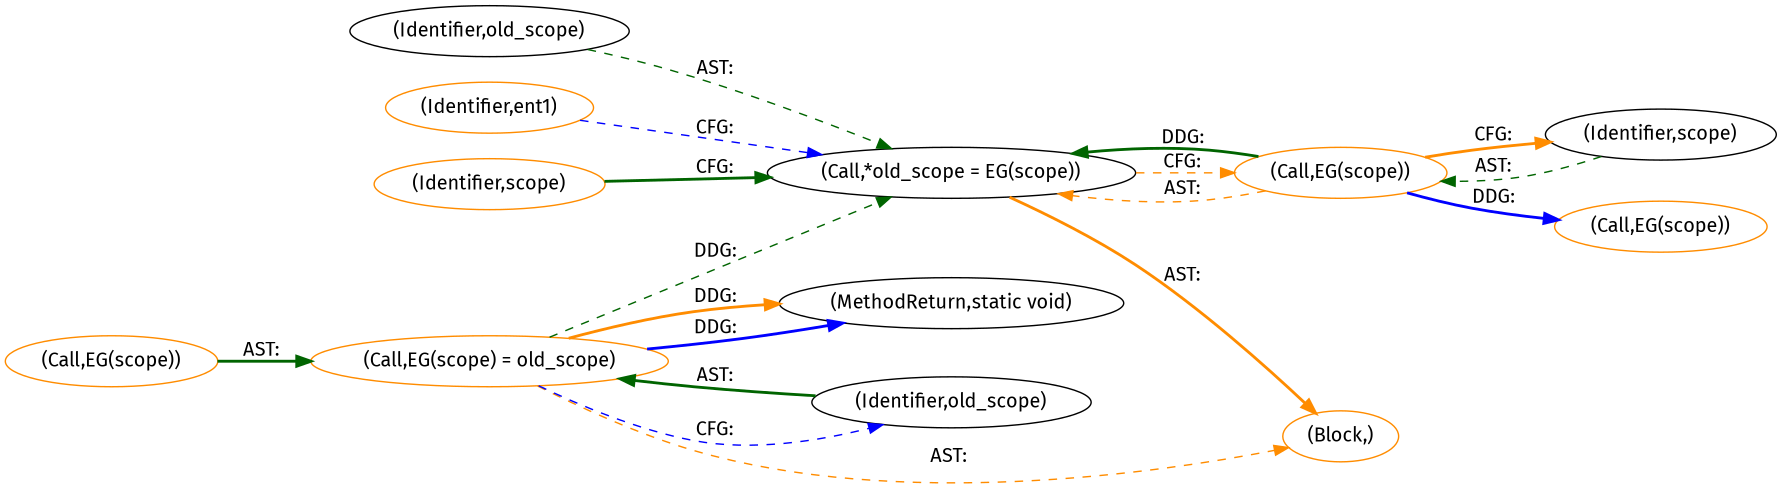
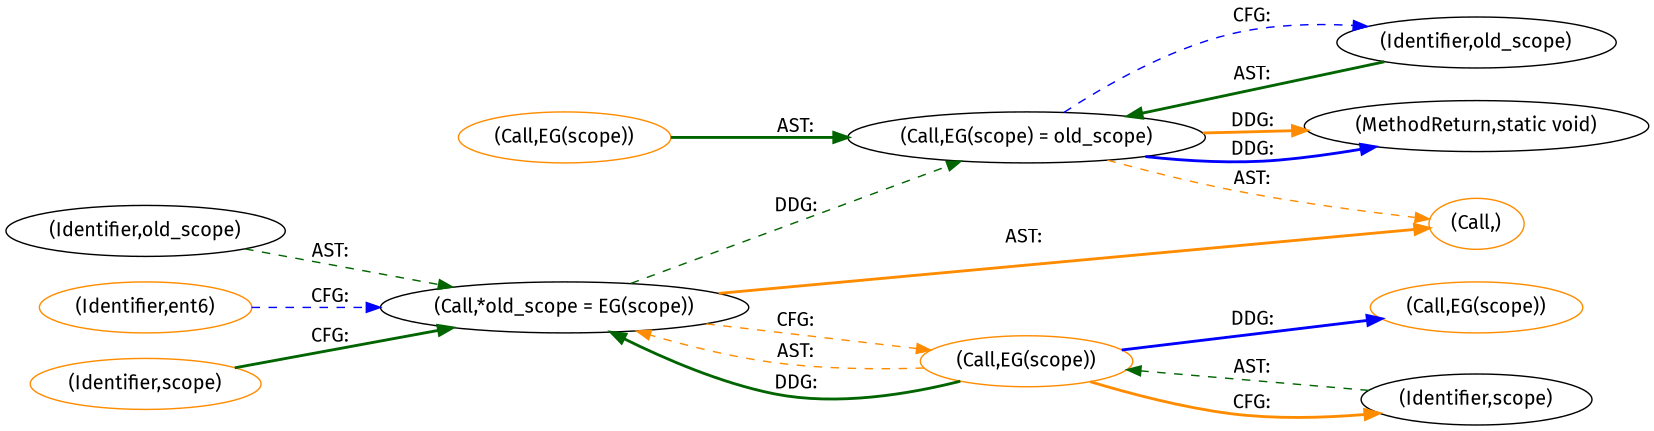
node "(Identifier,ent1)": label "(Identifier,ent1)" -> "(Identifier,ent6)"
edge "(Call,EG(scope) = old_scope)" -> "(Call,*old_scope = EG(scope))": reversed
node "(Call,EG(scope) = old_scope)": color darkorange -> black
node "(Block,)": label "(Block,)" -> "(Call,)"
